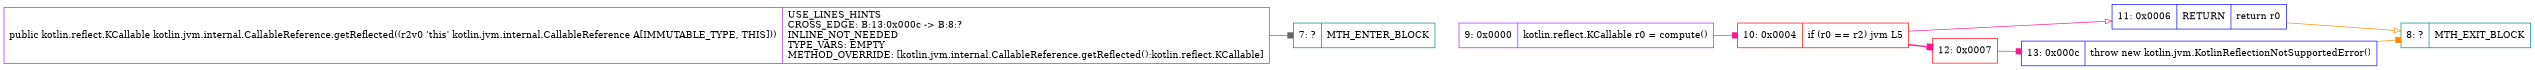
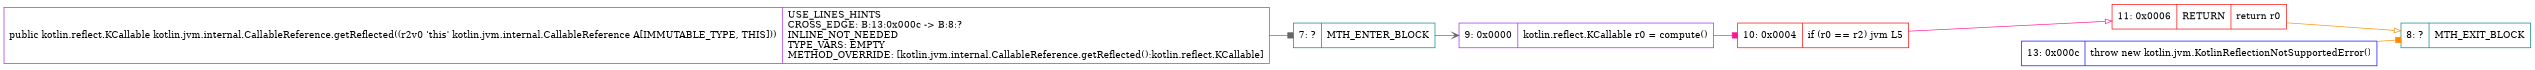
node "11: 0x0006": color blue -> red
edge "7: ?" -> "9: 0x0000": added
node "12: 0x0007": removed
